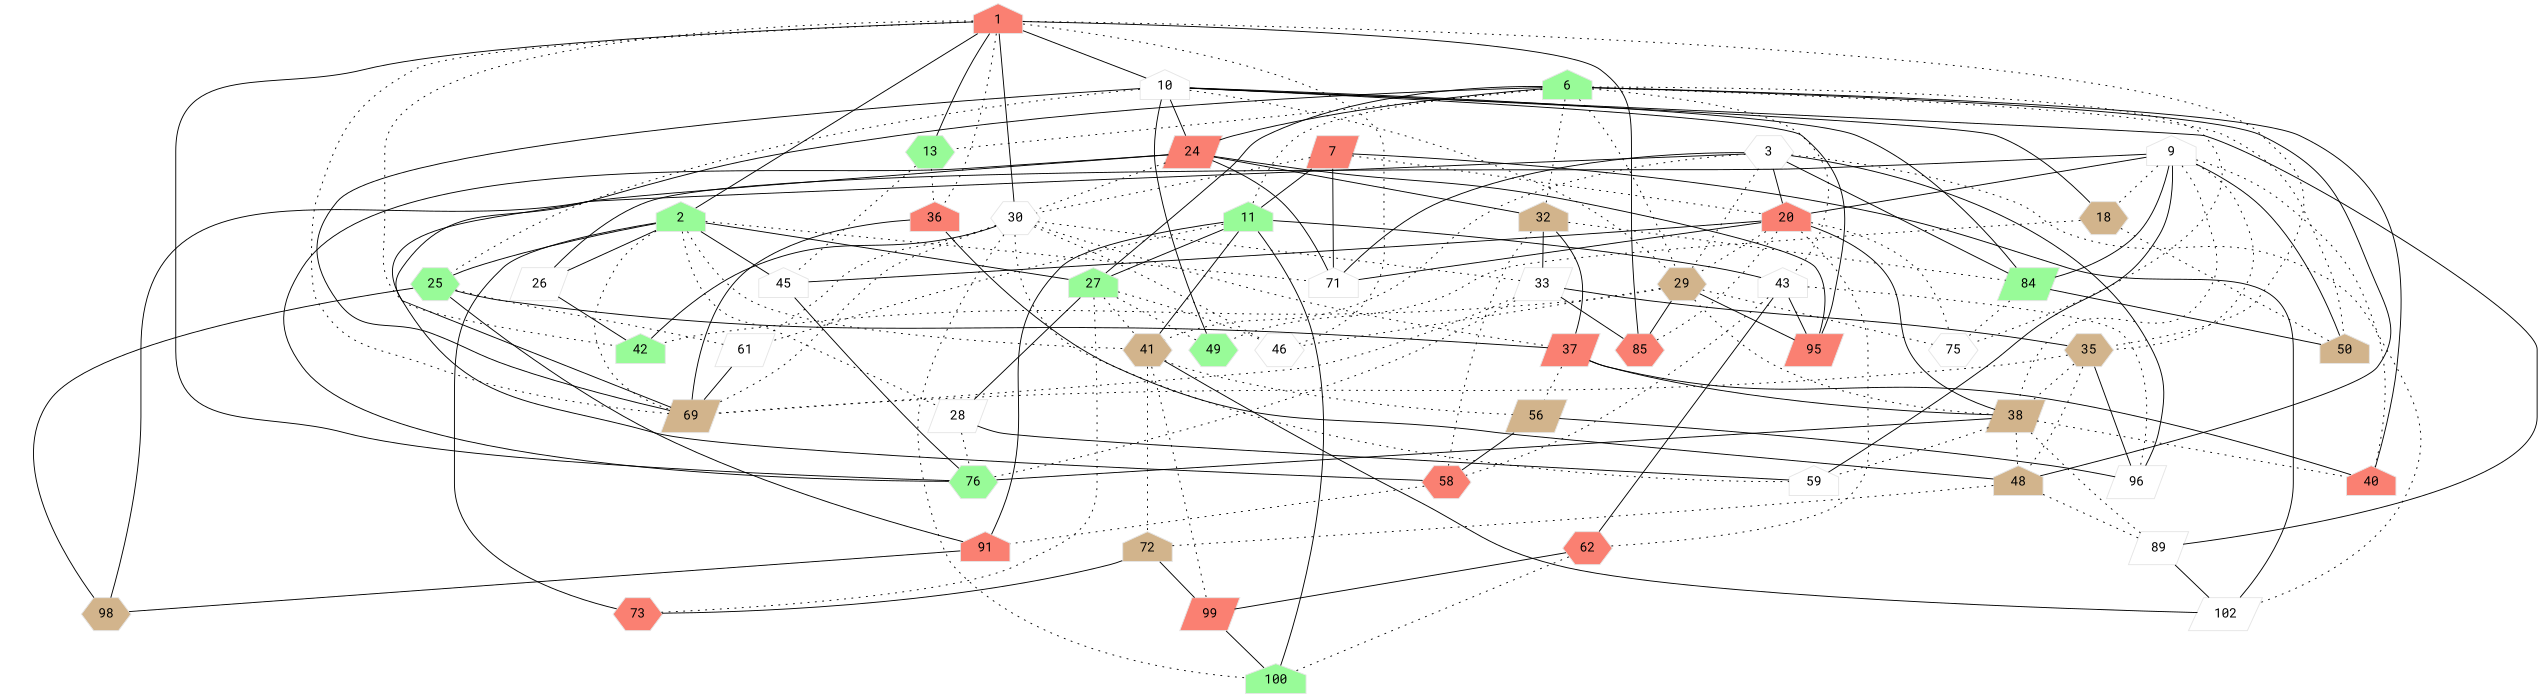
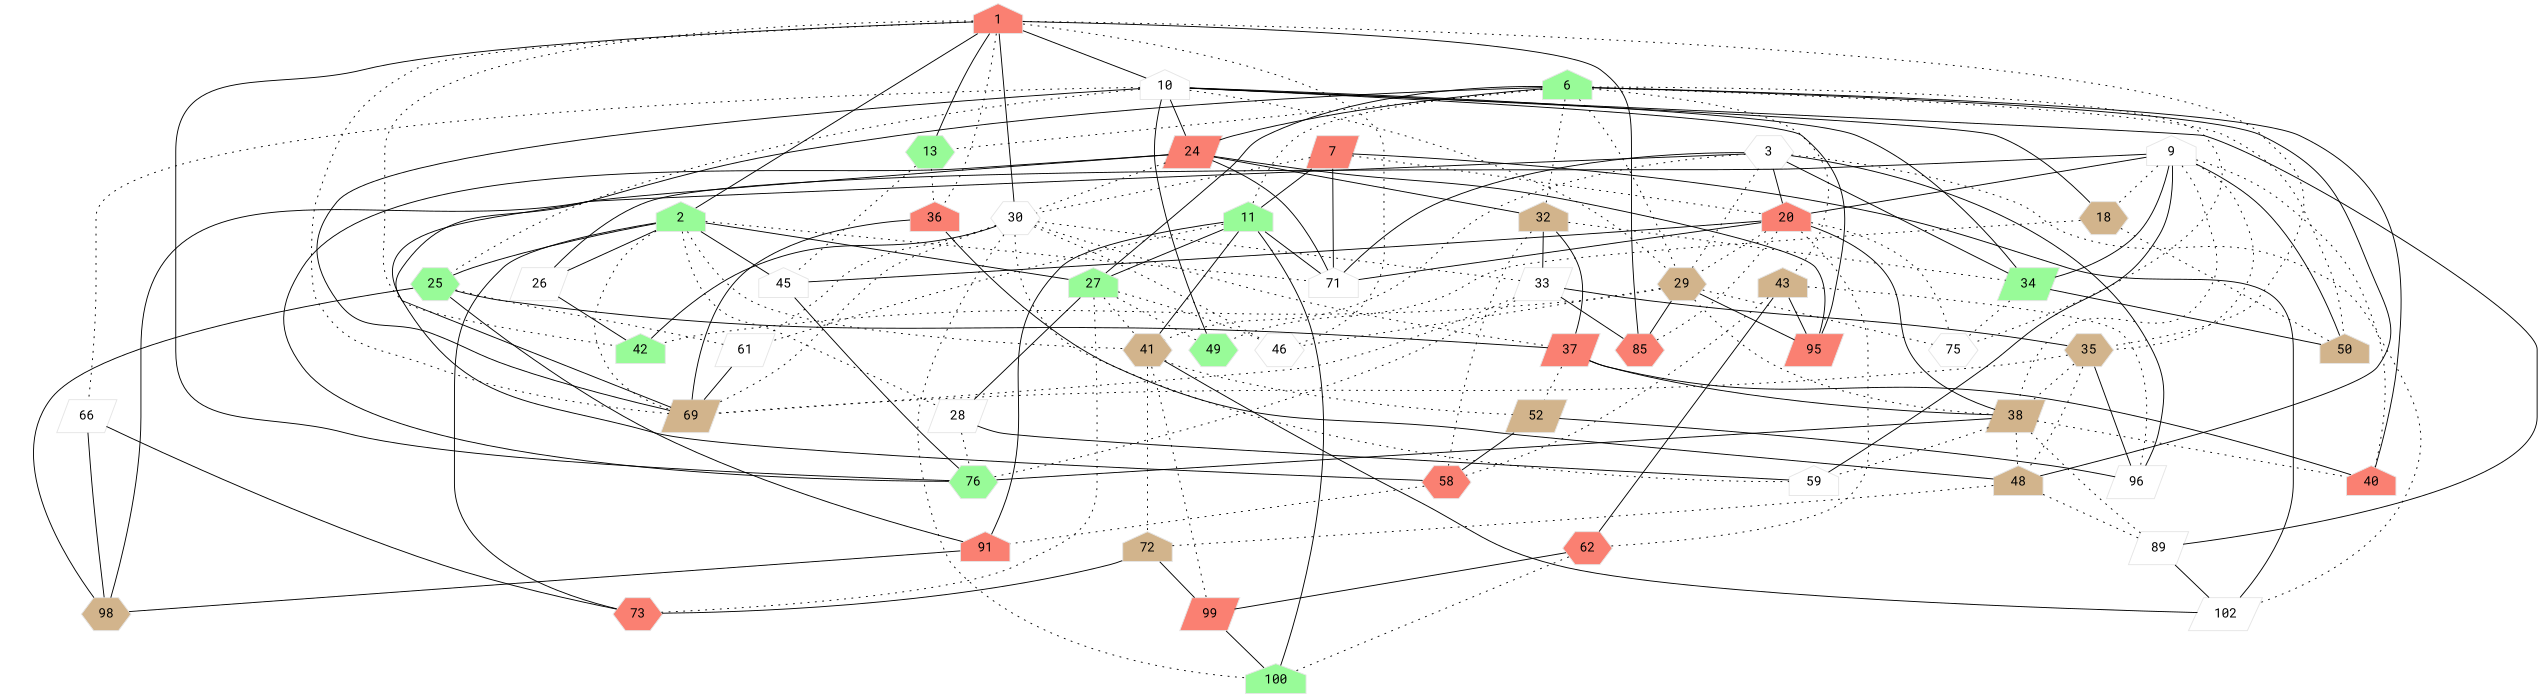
edge "11" -- "43": now "11" -- "71"
node "43": fillcolor white -> tan
node "84": label "84" -> "34"
node "66": added
node "56": label "56" -> "52"
